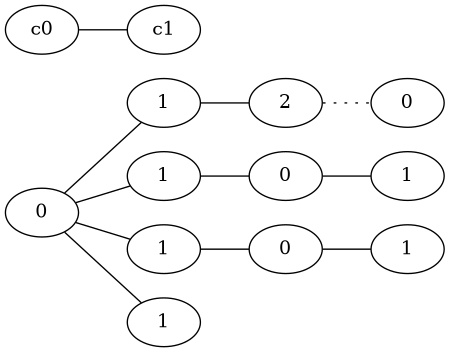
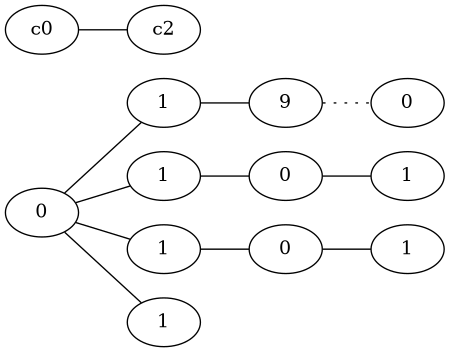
node "c1": label "c1" -> "c2"
node "2": label "2" -> "9"
